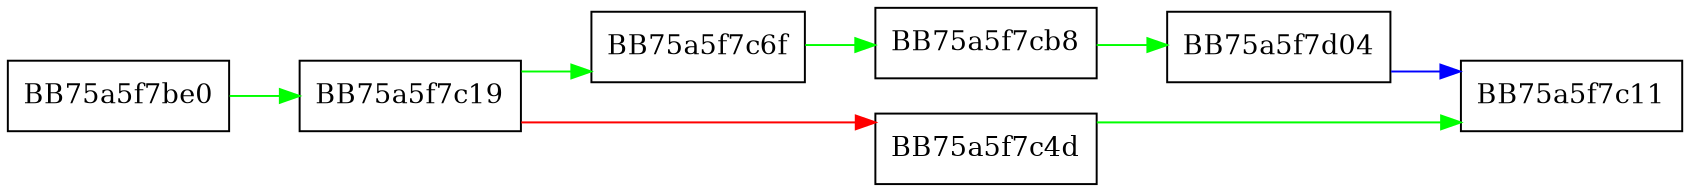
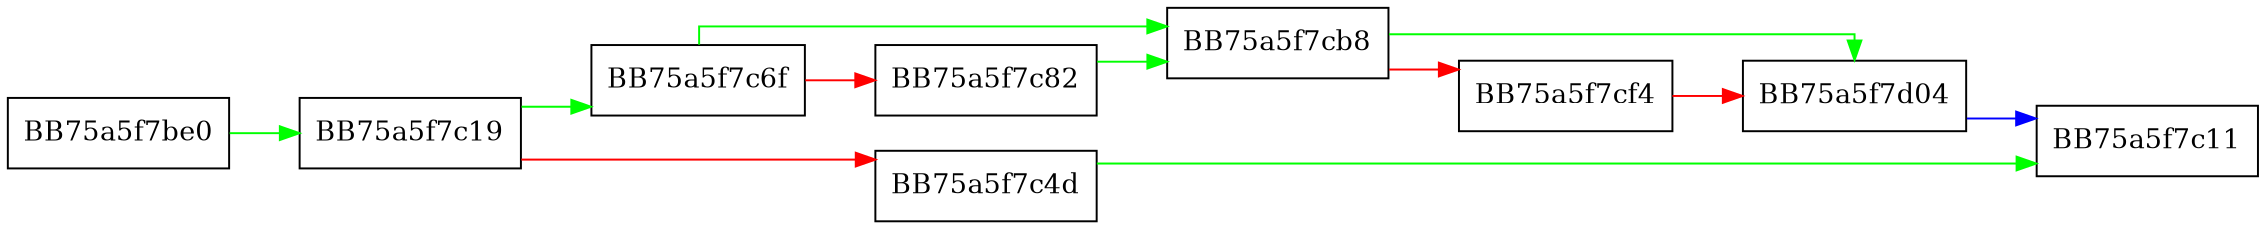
node "BB75a5f7c82": added
node "BB75a5f7cf4": added
